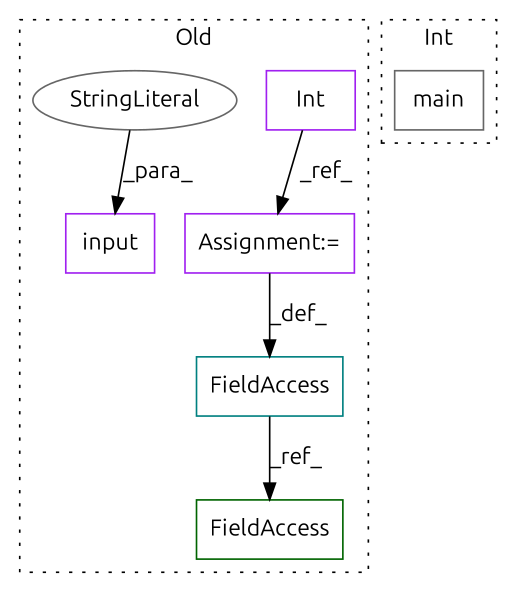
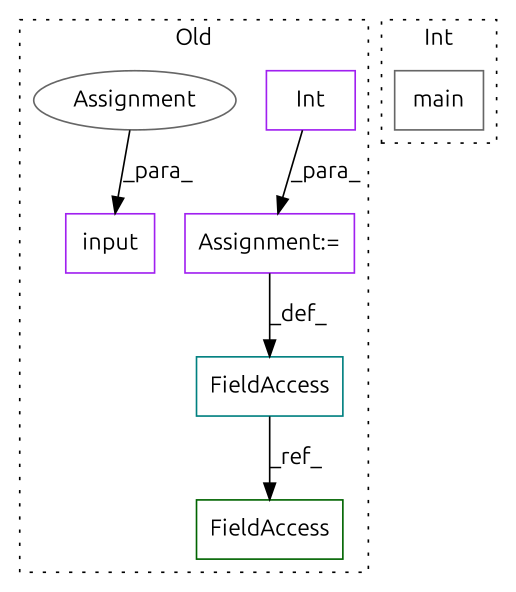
node "StringLiteral": label "StringLiteral" -> "Assignment"
edge "Int" -> "Assignment:=": label "_ref_" -> "_para_"
